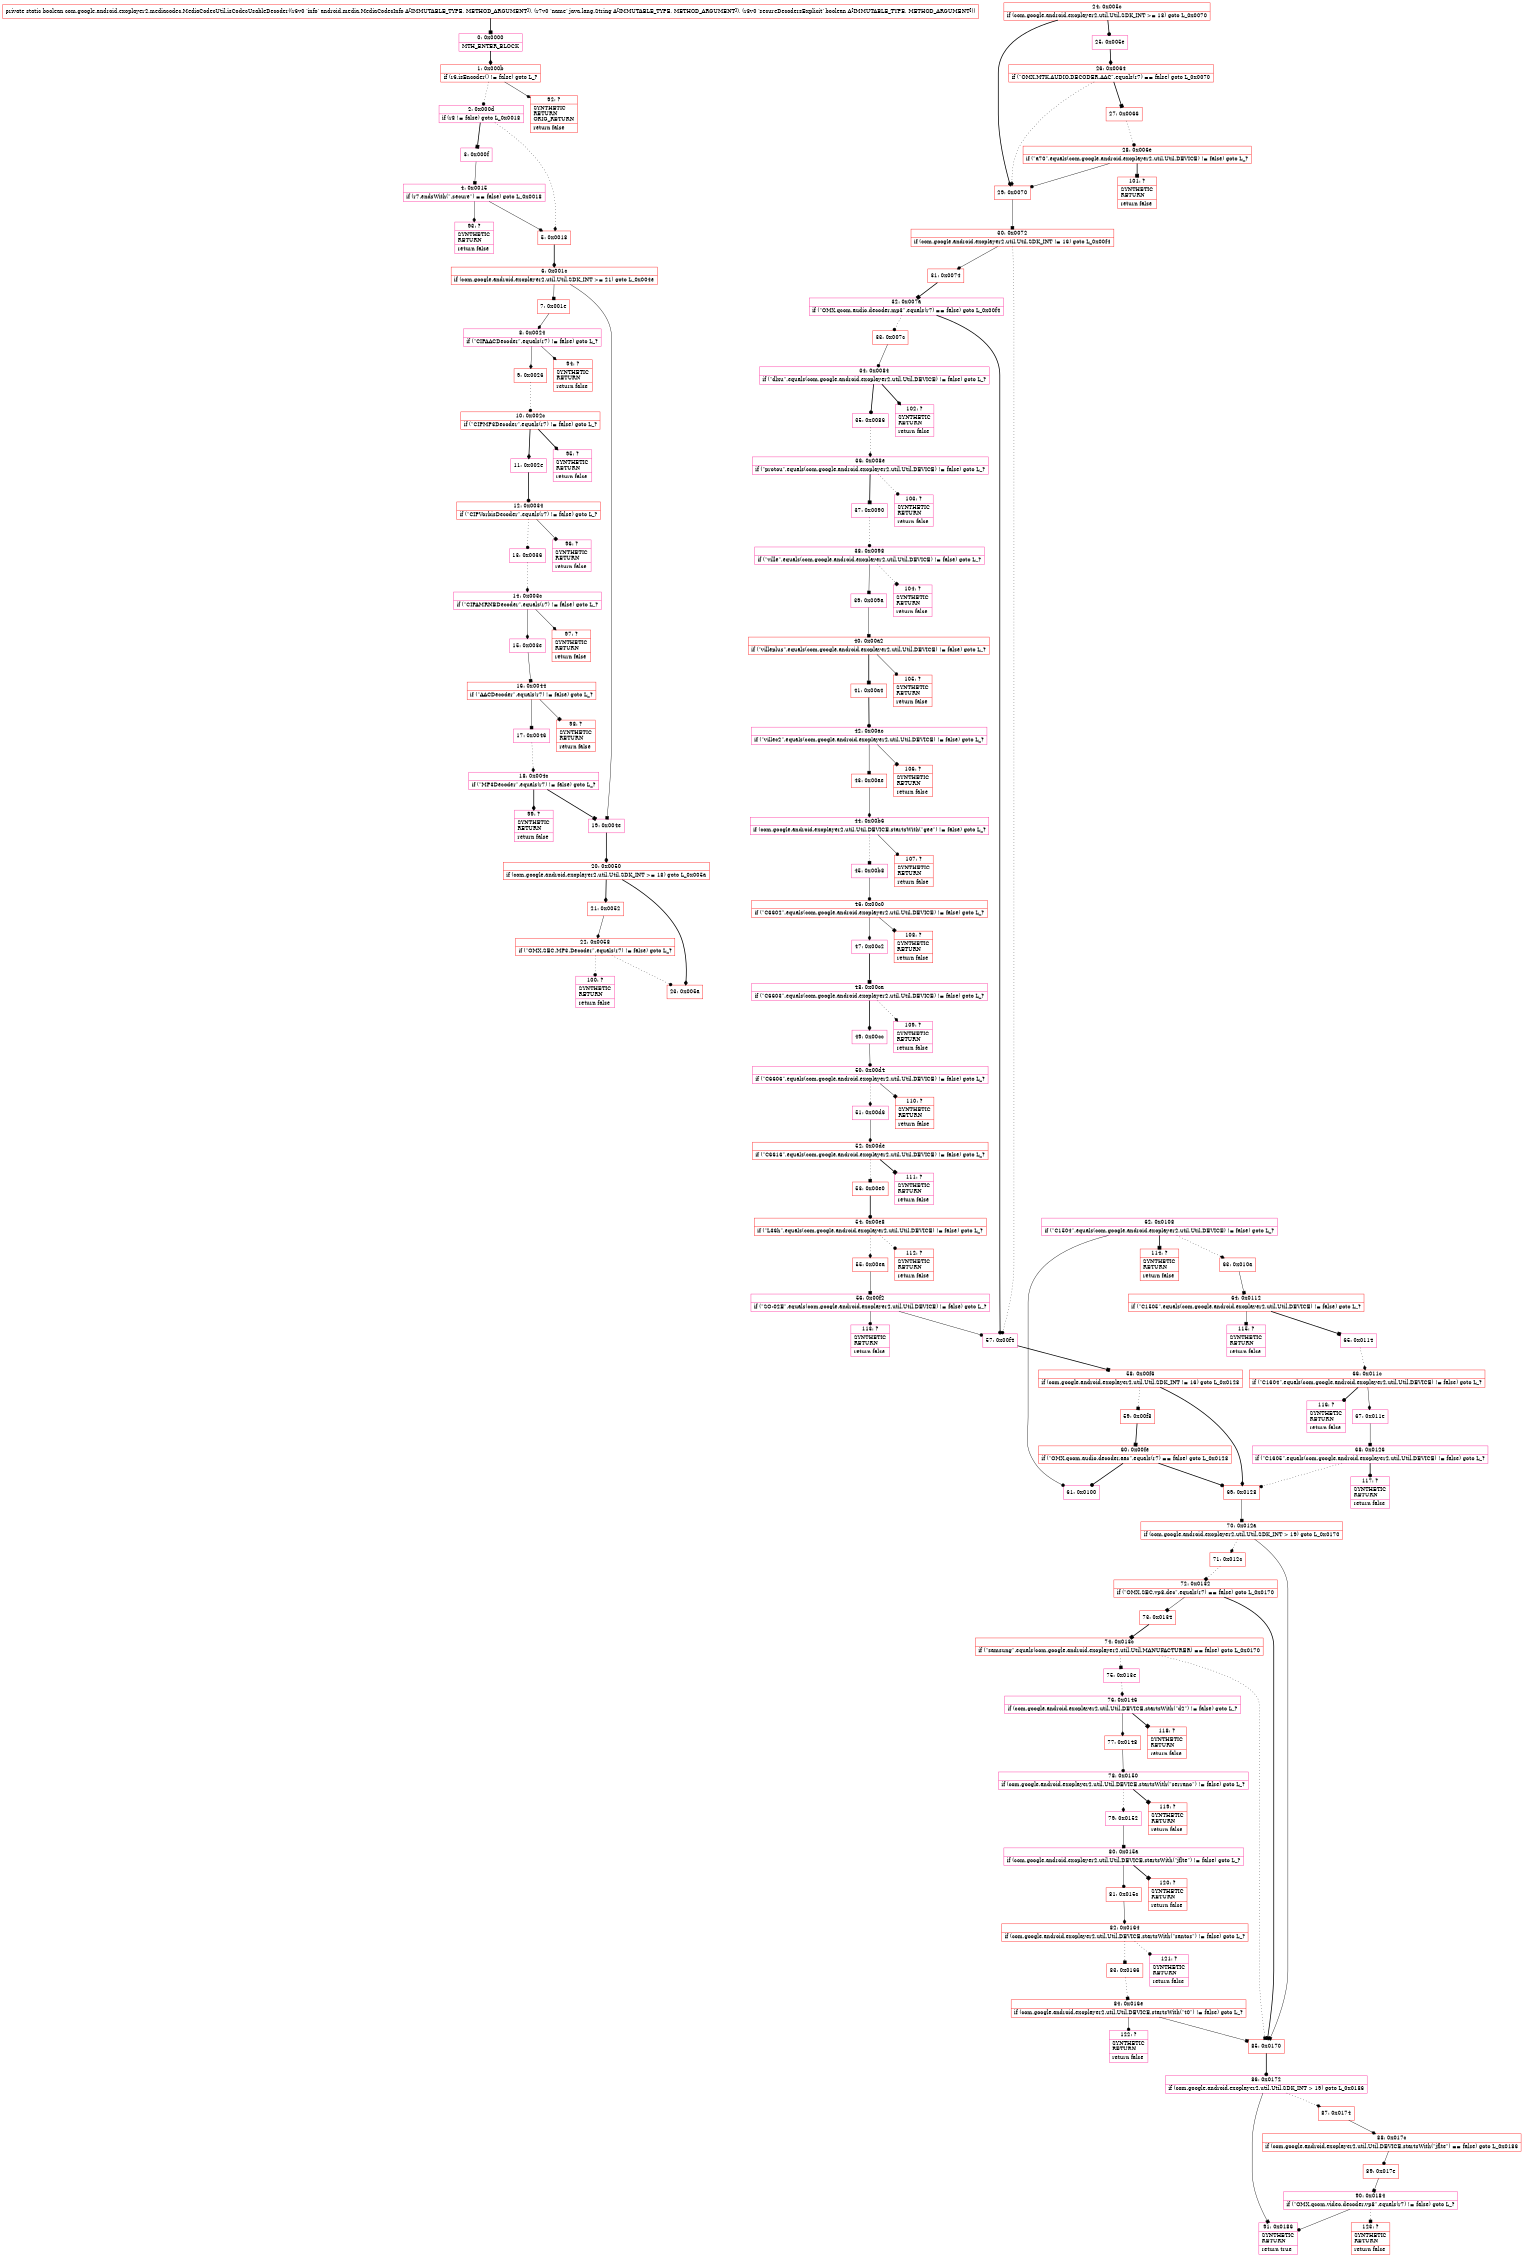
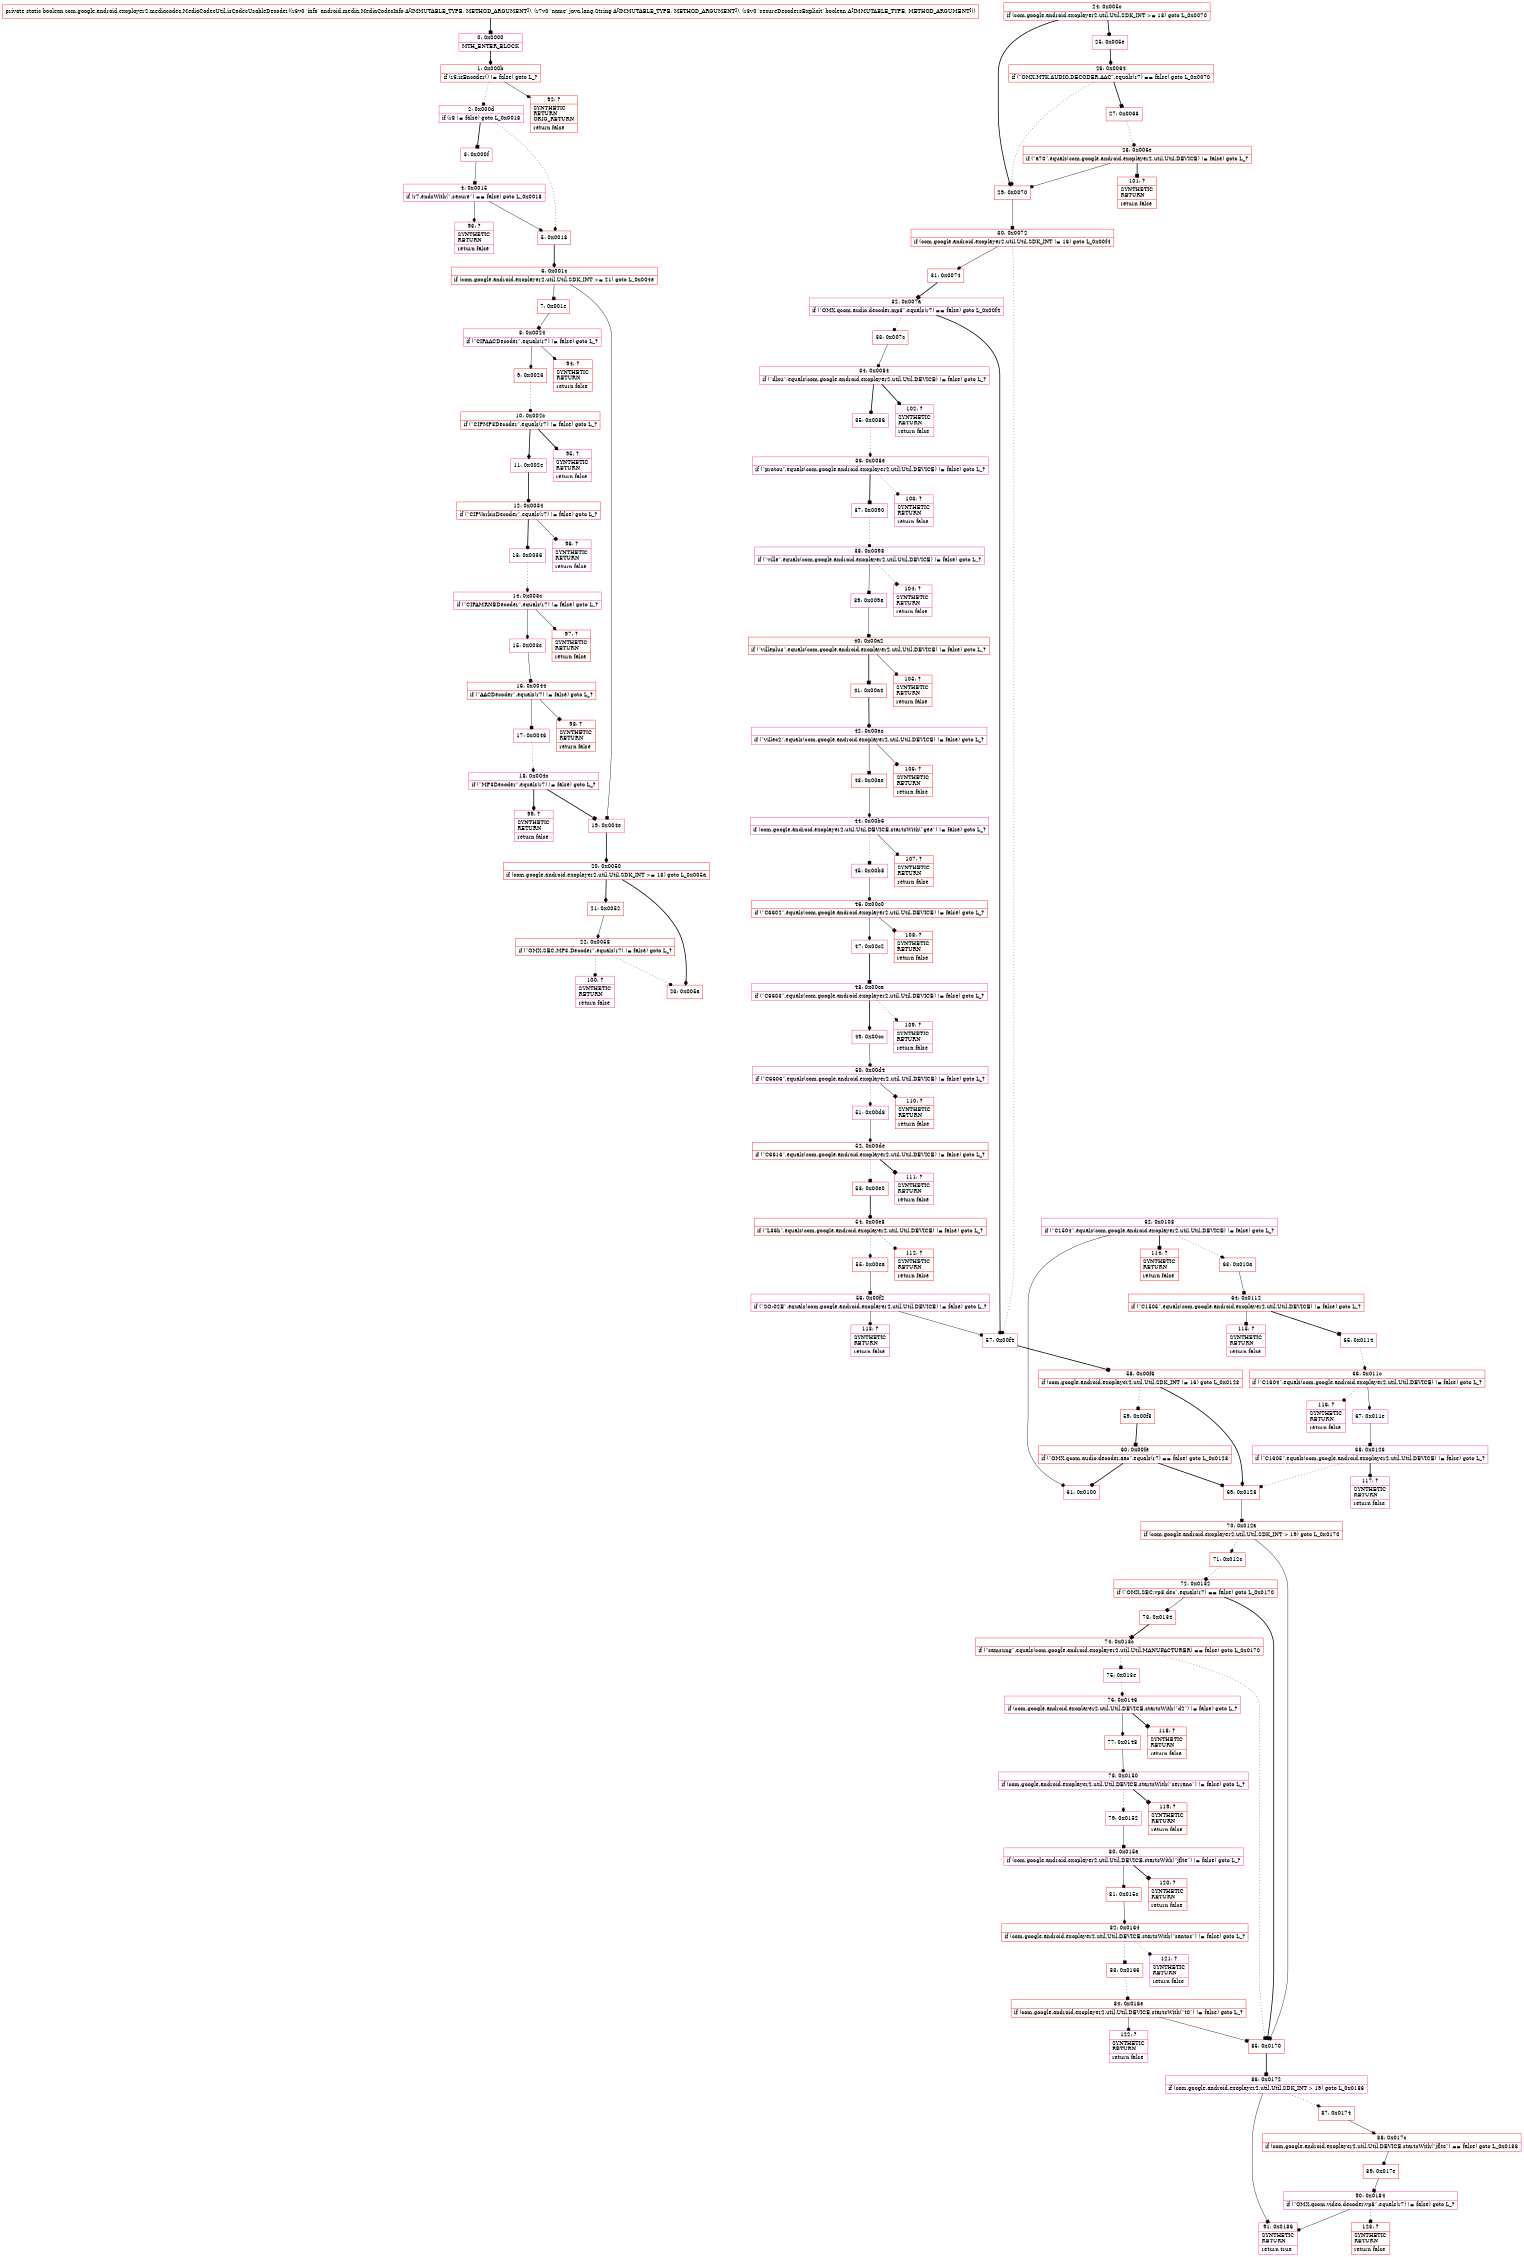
edge "7: 0x001e" -> "8: 0x0024": arrowhead diamond -> box
edge "12: 0x0034" -> "13: 0x0036": style dotted -> bold
edge "66: 0x011c" -> "116: ?": style bold -> dotted
edge "85: 0x0170" -> "86: 0x0172": arrowhead dot -> box
